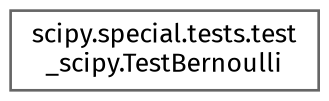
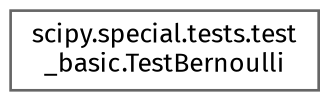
node "scipy.special.tests.test _scipy.TestBernoulli": label "scipy.special.tests.test _scipy.TestBernoulli" -> "scipy.special.tests.test _basic.TestBernoulli"
